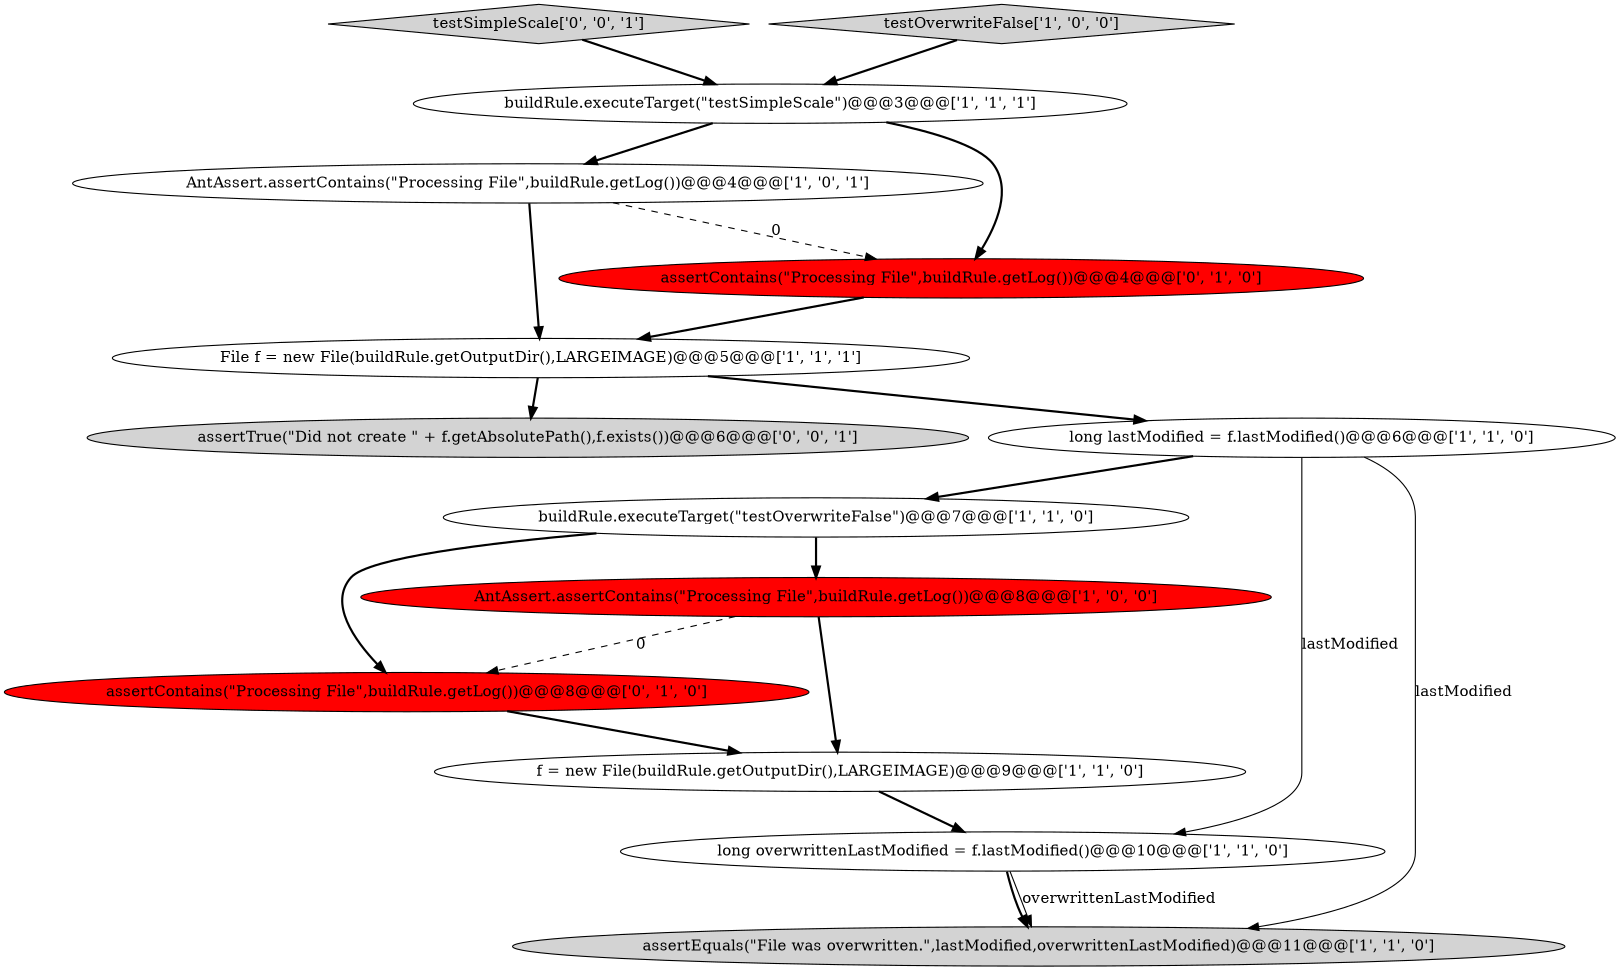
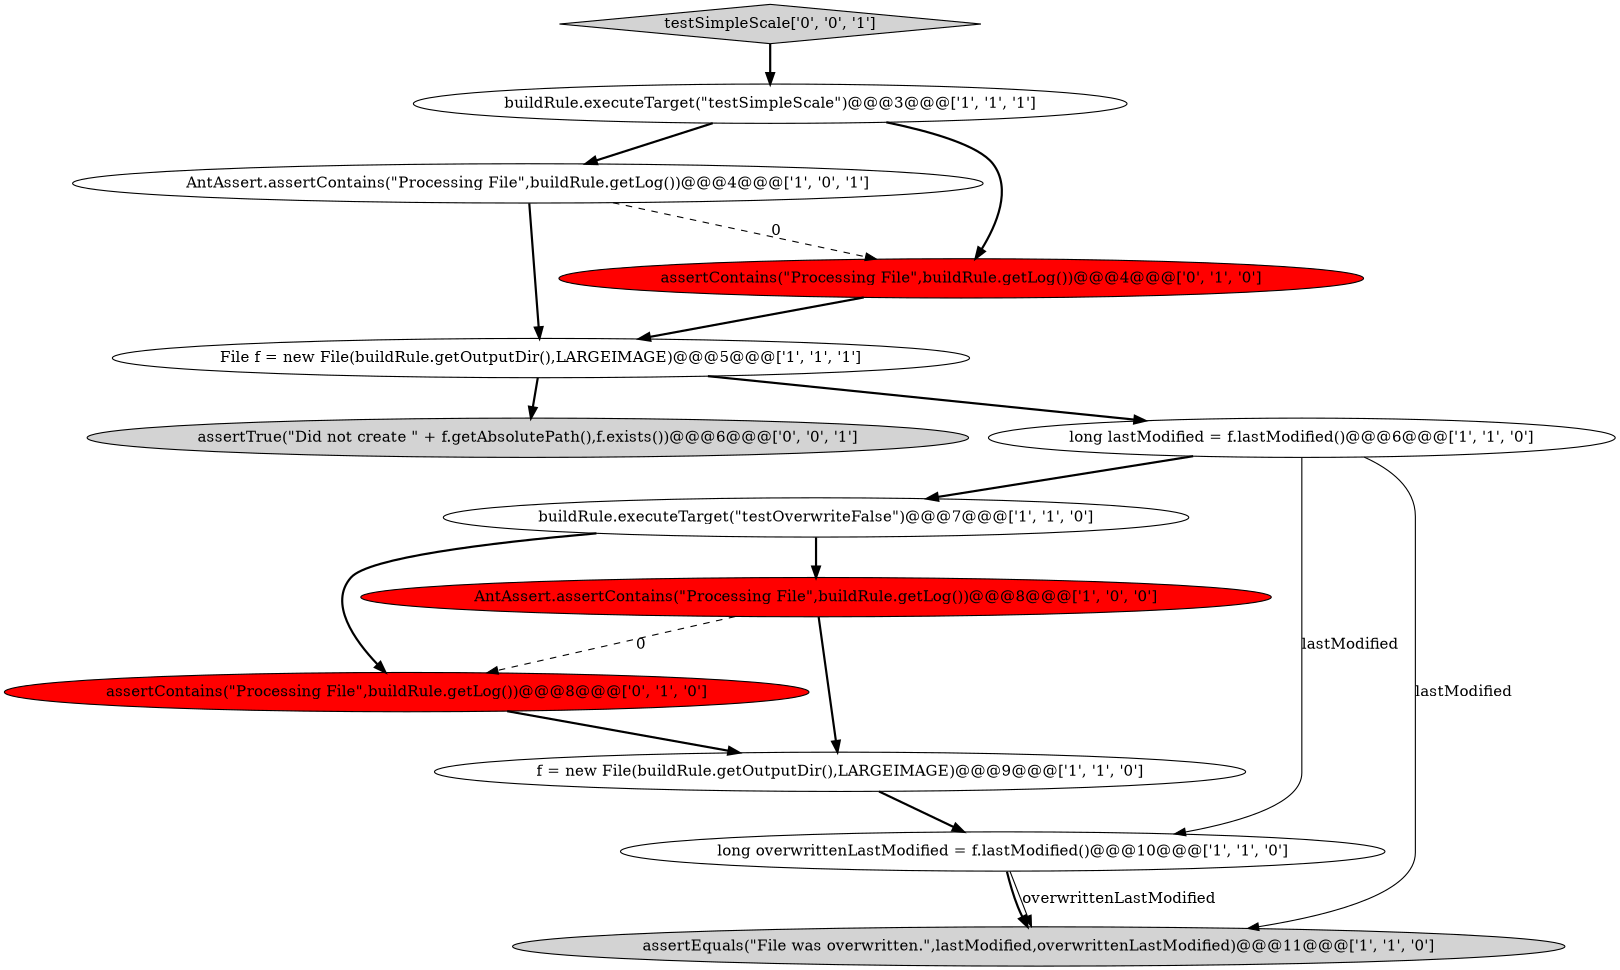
node "testOverwriteFalse['1', '0', '0']": removed
